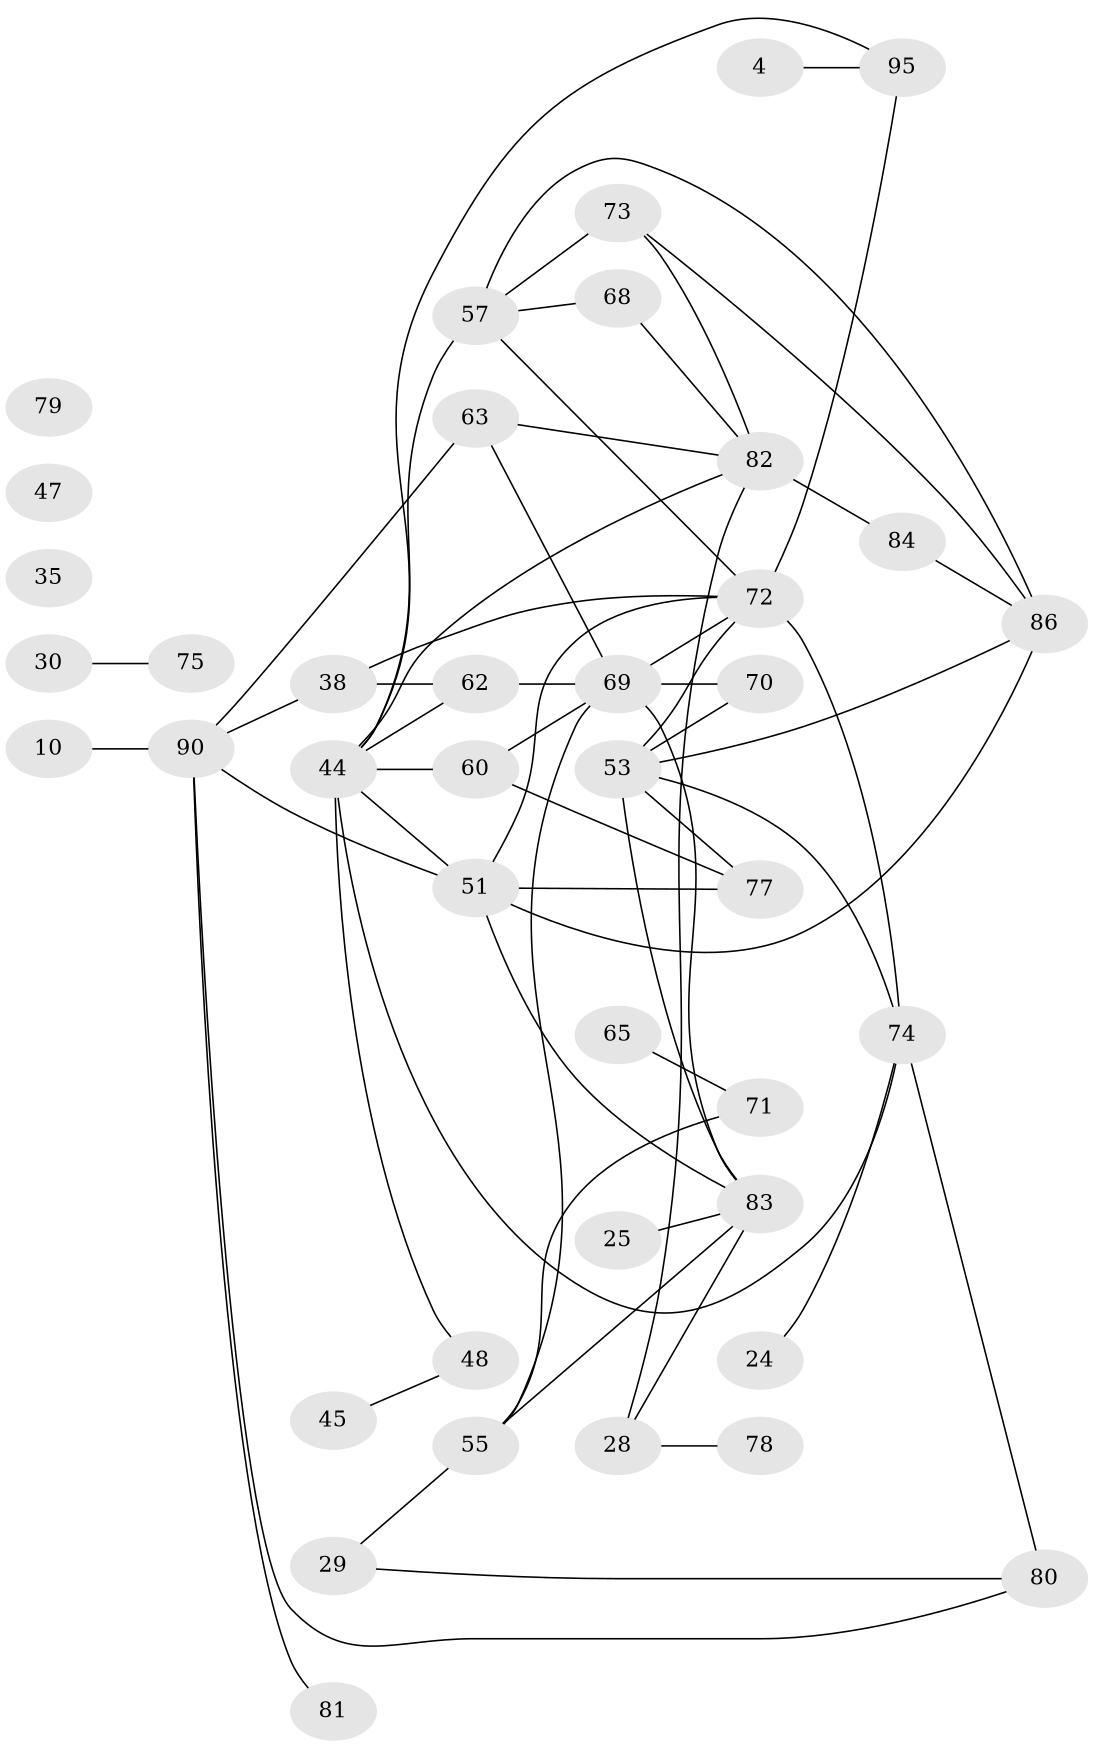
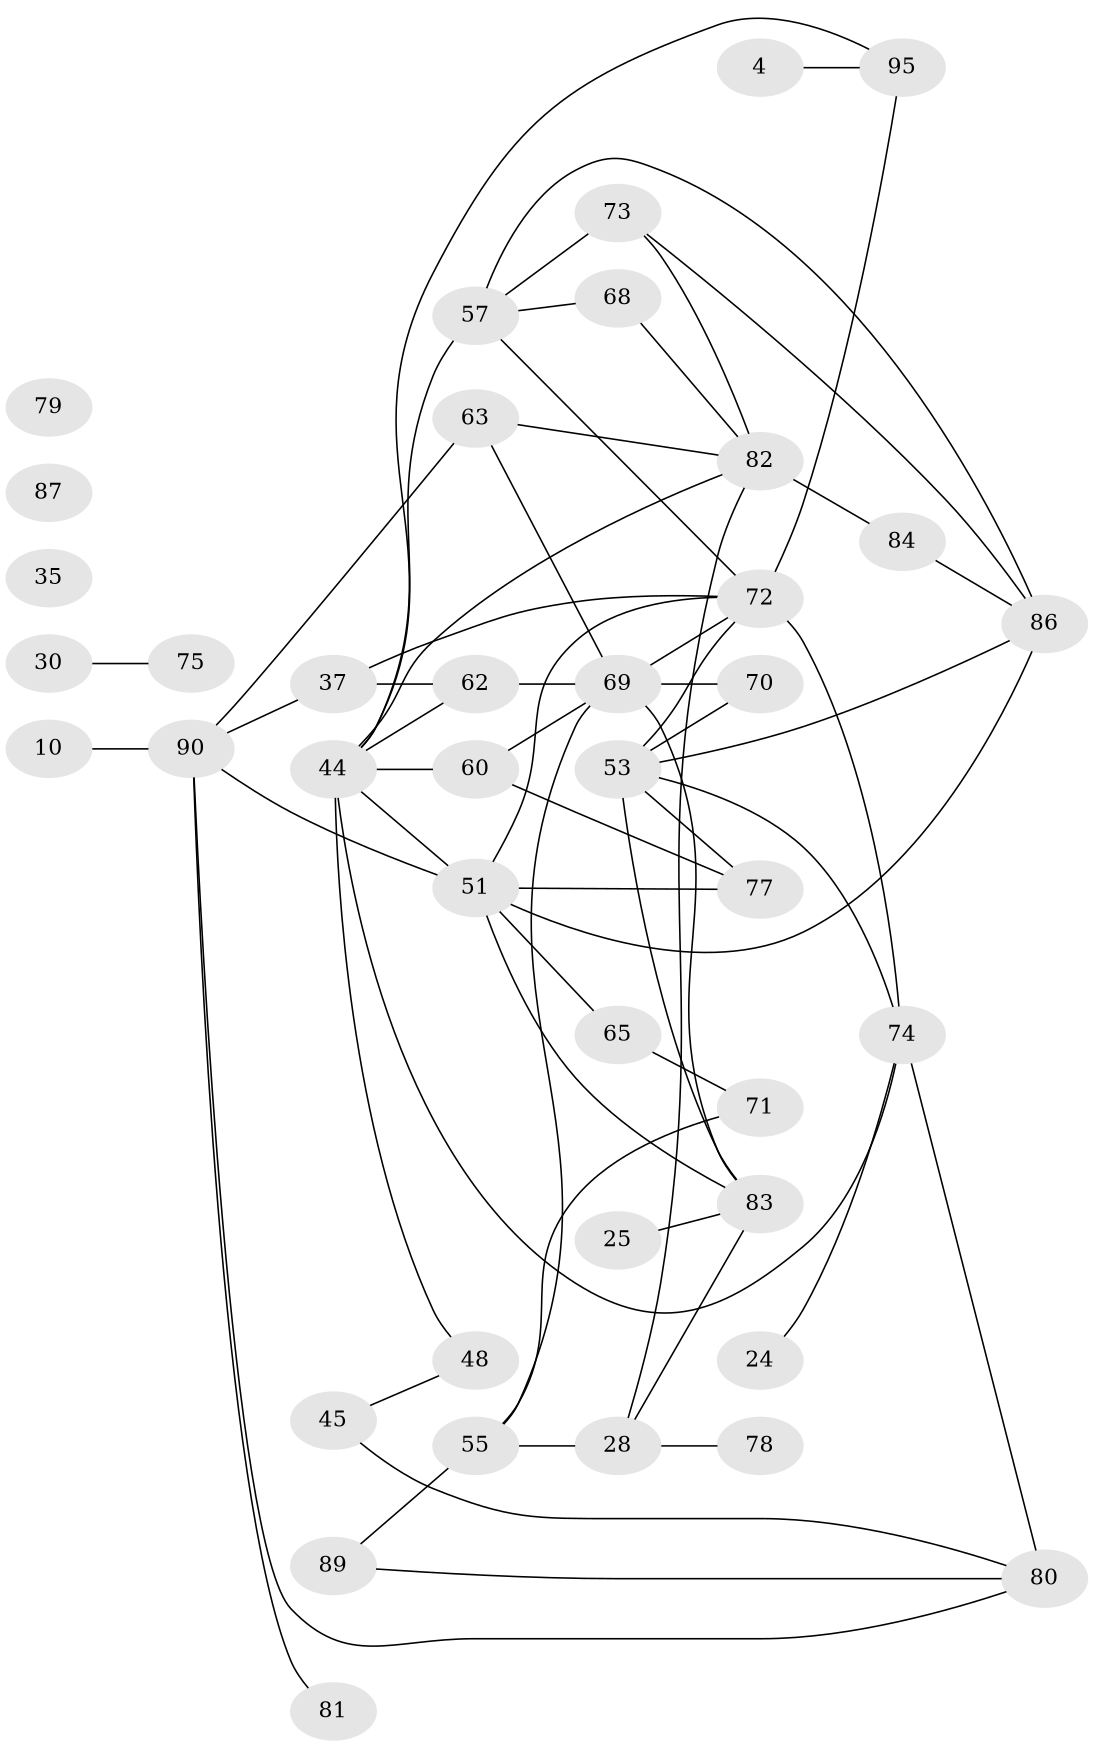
node "47": label "47" -> "87"
node "38": label "38" -> "37"
edge "51" -- "65": added
edge "83" -- "55": now "28" -- "55"
edge "45" -- "80": added
node "29": label "29" -> "89"
